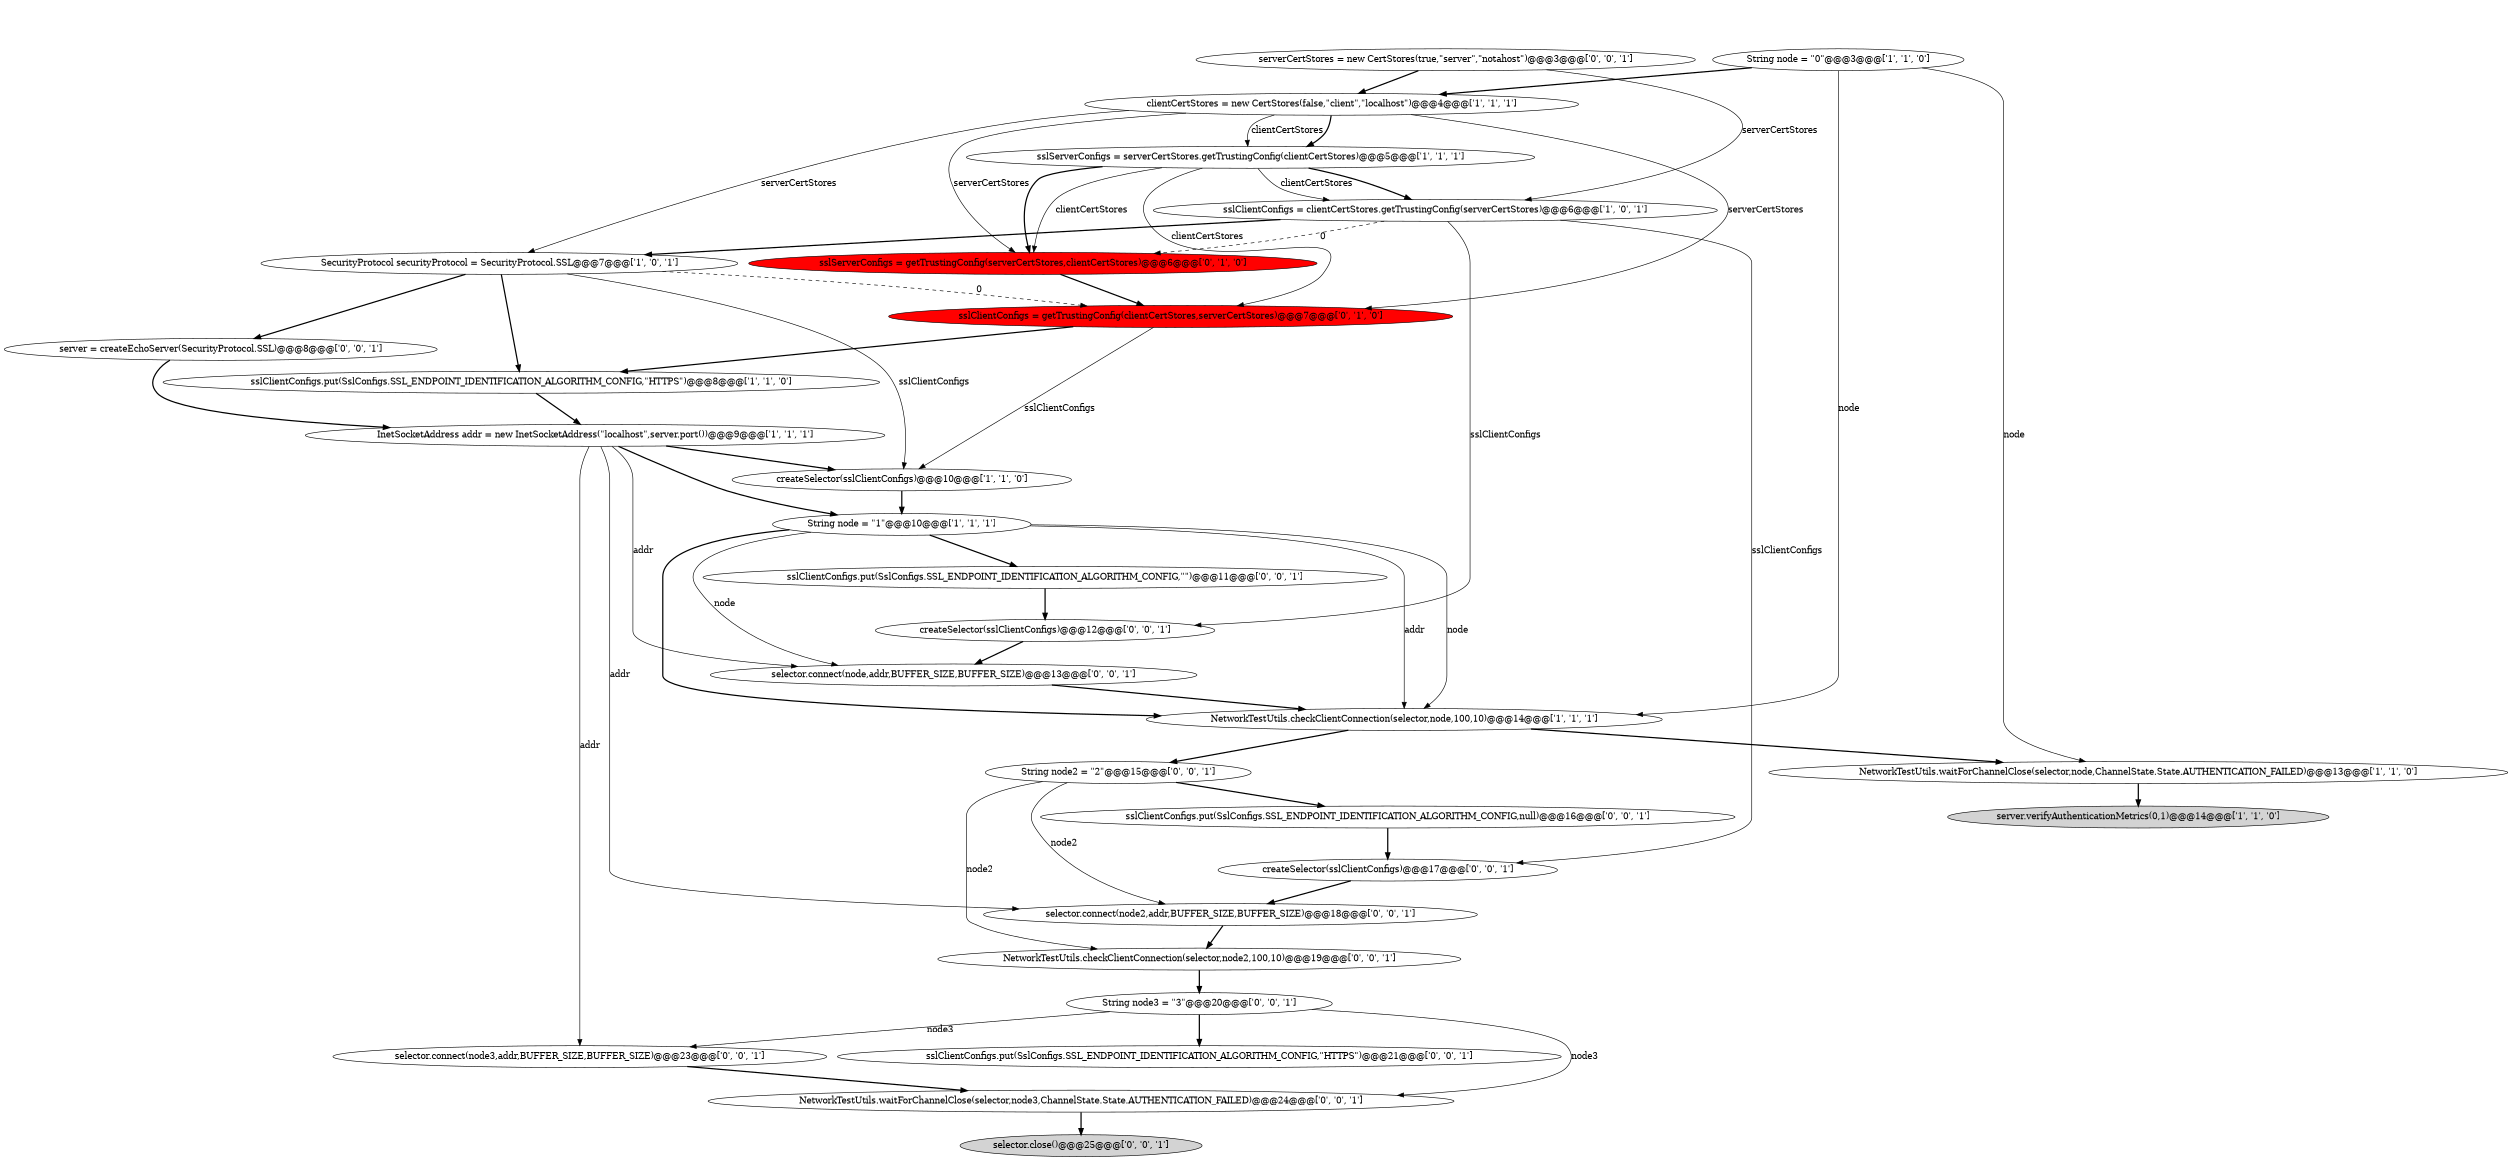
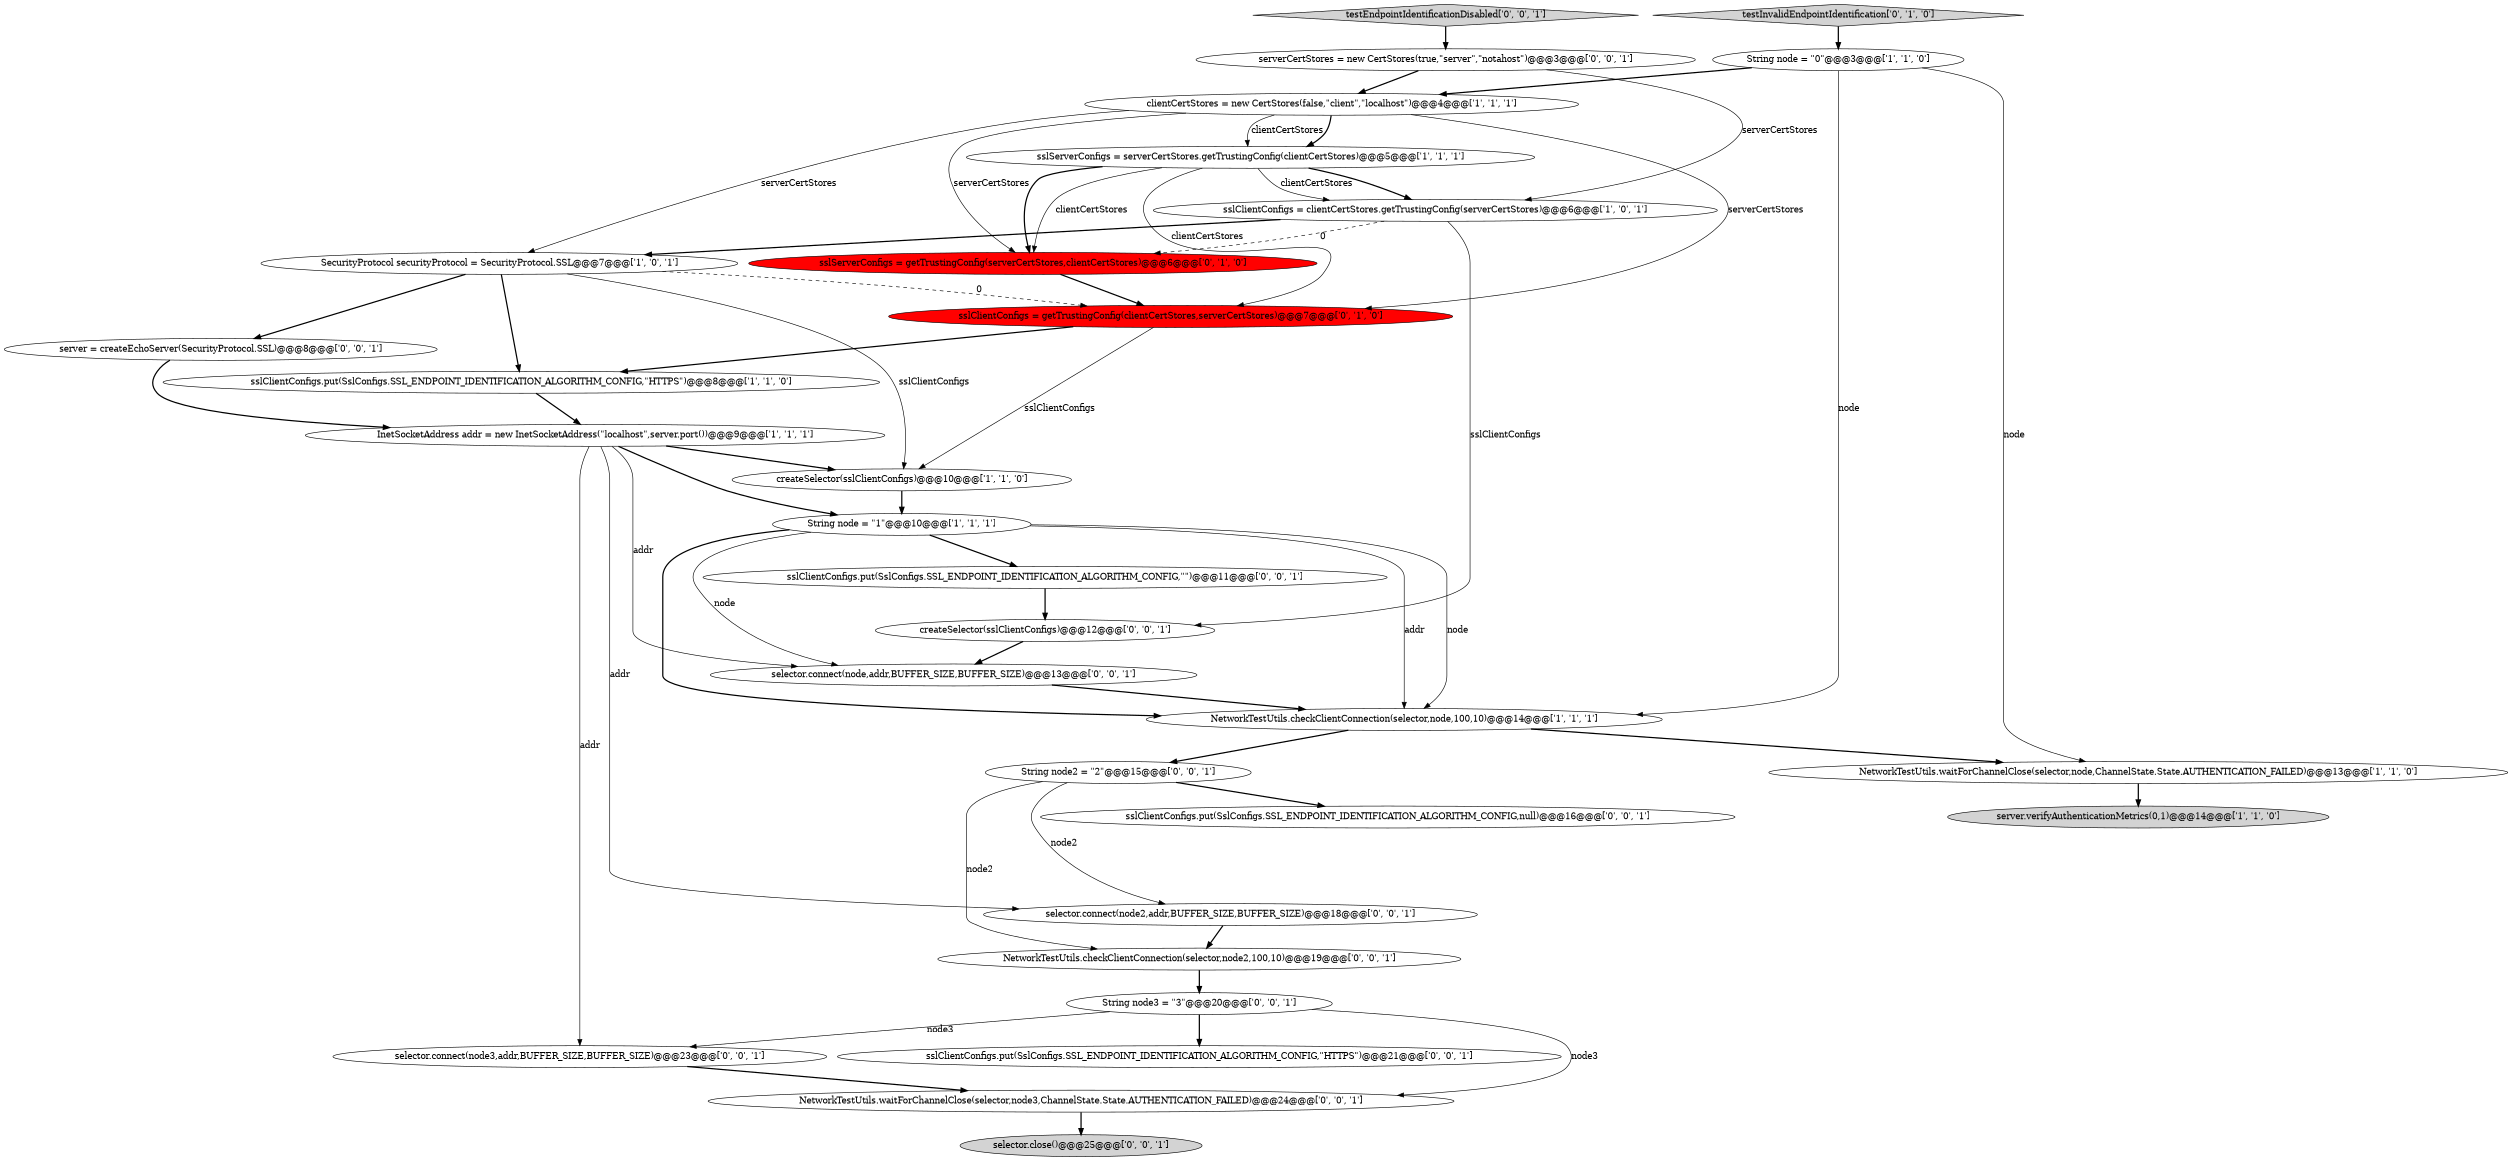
node "testEndpointIdentificationDisabled['0', '0', '1']": added
node "testInvalidEndpointIdentification['0', '1', '0']": added
node "createSelector(sslClientConfigs)@@@17@@@['0', '0', '1']": removed
